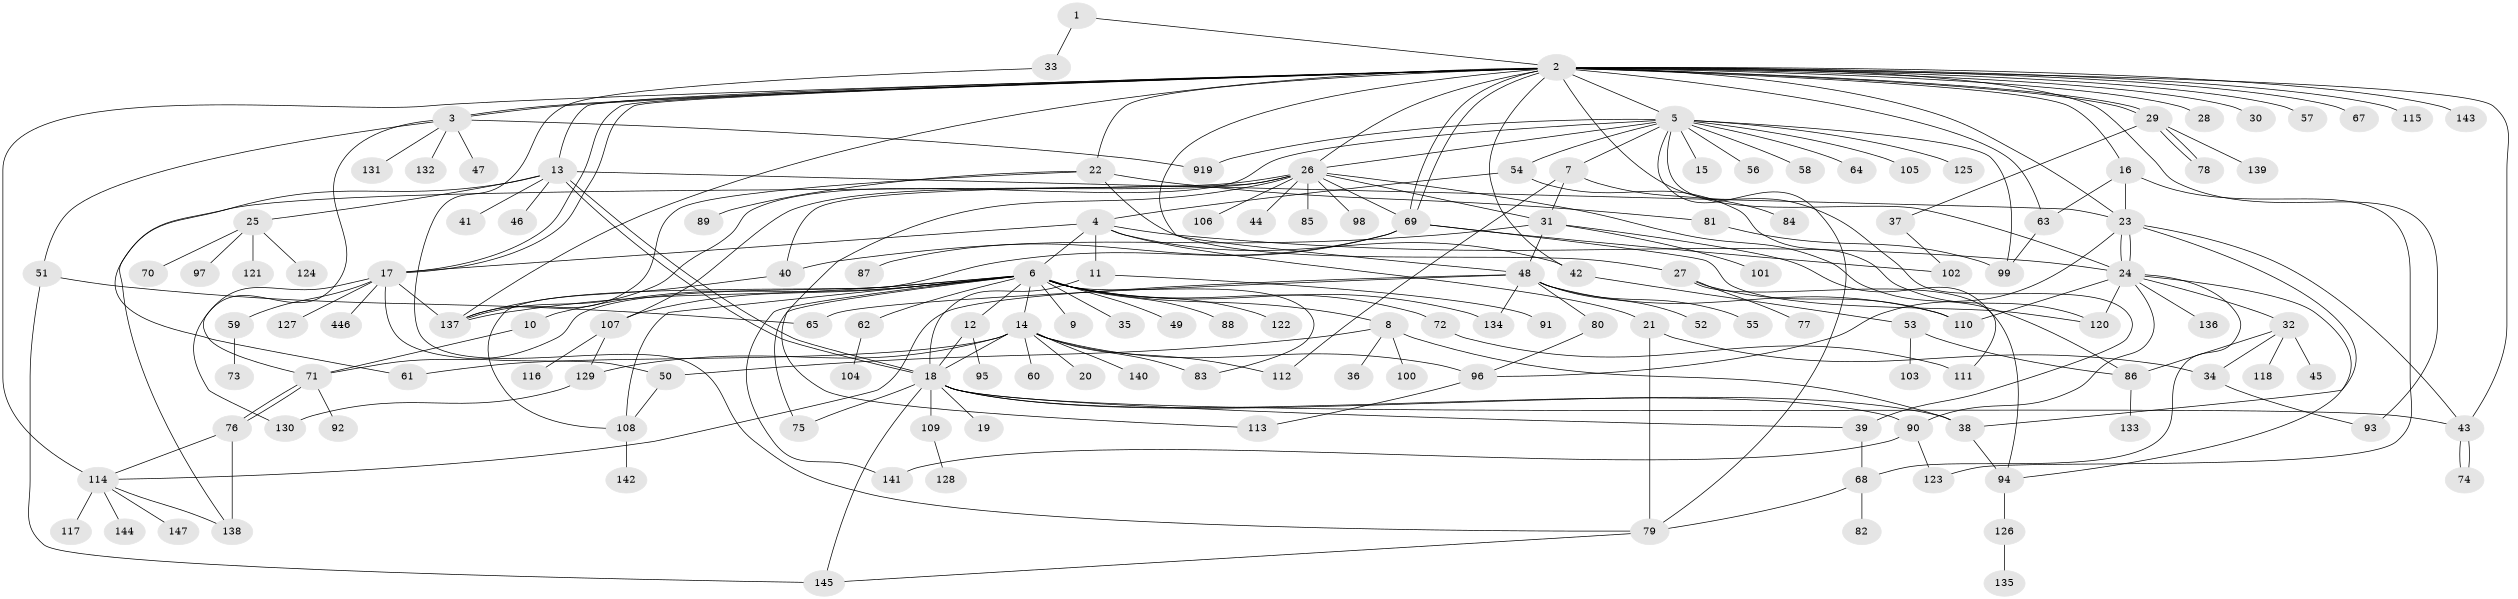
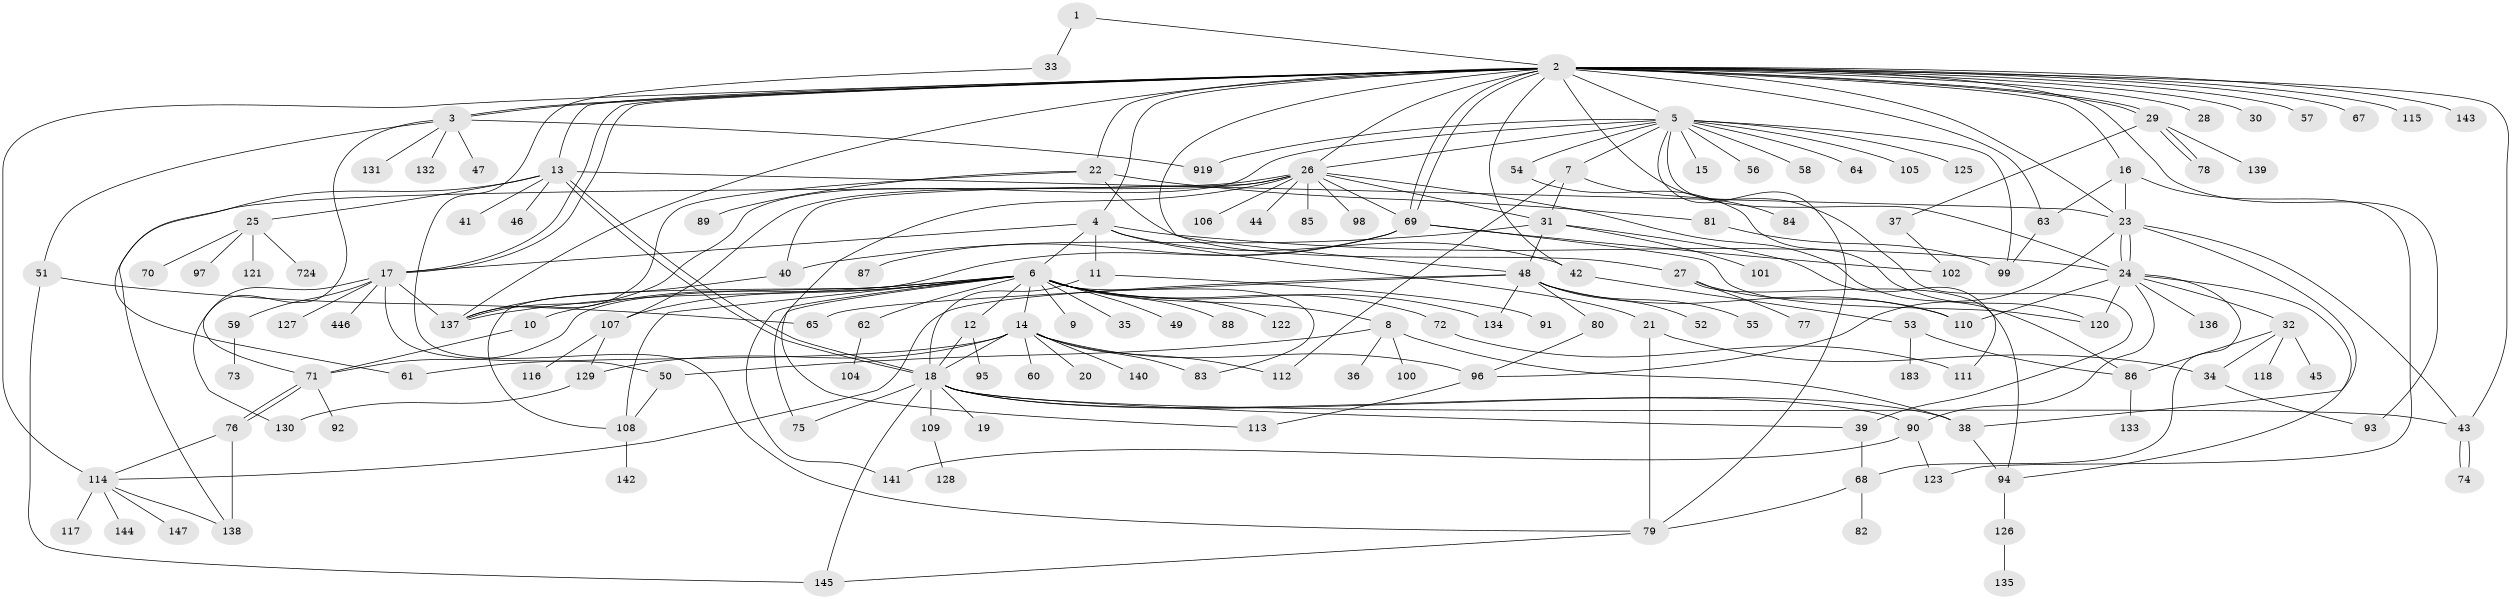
edge "54" -- "4": now "2" -- "4"
node "124": label "124" -> "724"
node "103": label "103" -> "183"
